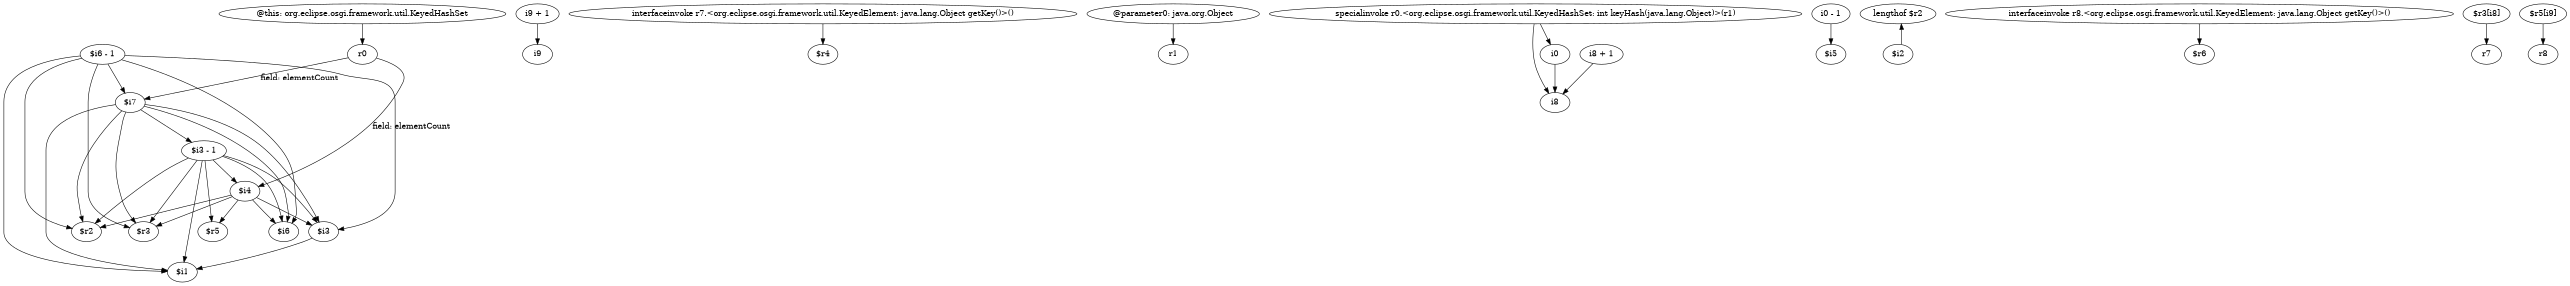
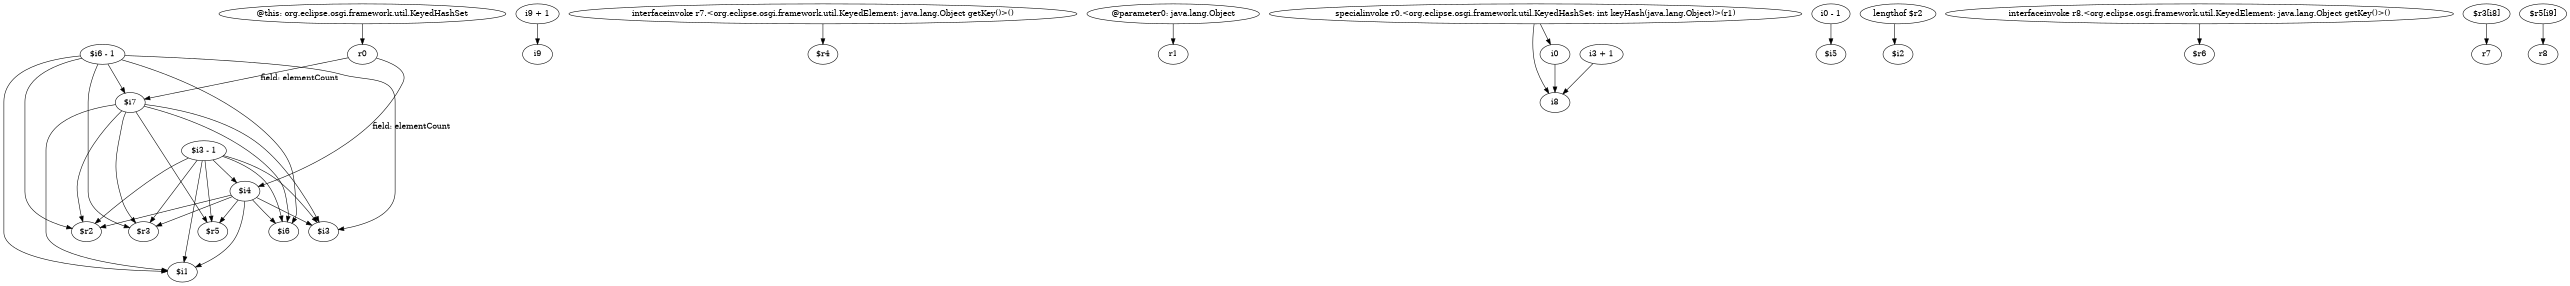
node "@parameter0: java.org.Object": label "@parameter0: java.org.Object" -> "@parameter0: java.lang.Object"
edge "$i2" -> "lengthof $r2": reversed
node "i8 + 1": label "i8 + 1" -> "i3 + 1"
edge "$i7" -> "$i3 - 1": now "$i7" -> "$r5"
edge "$i3" -> "$i1": now "$i4" -> "$i1"
